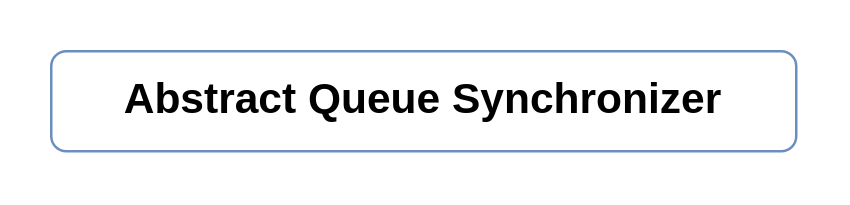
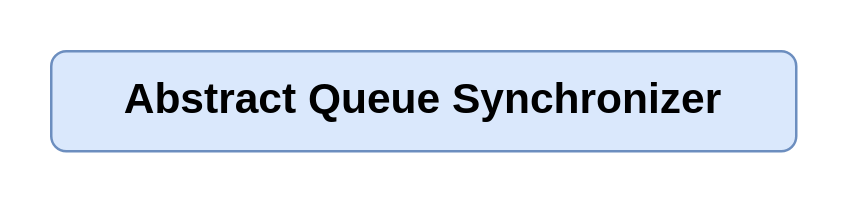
node "Abstract Queue Synchronizer": fillcolor #ffffff -> #dae8fc
